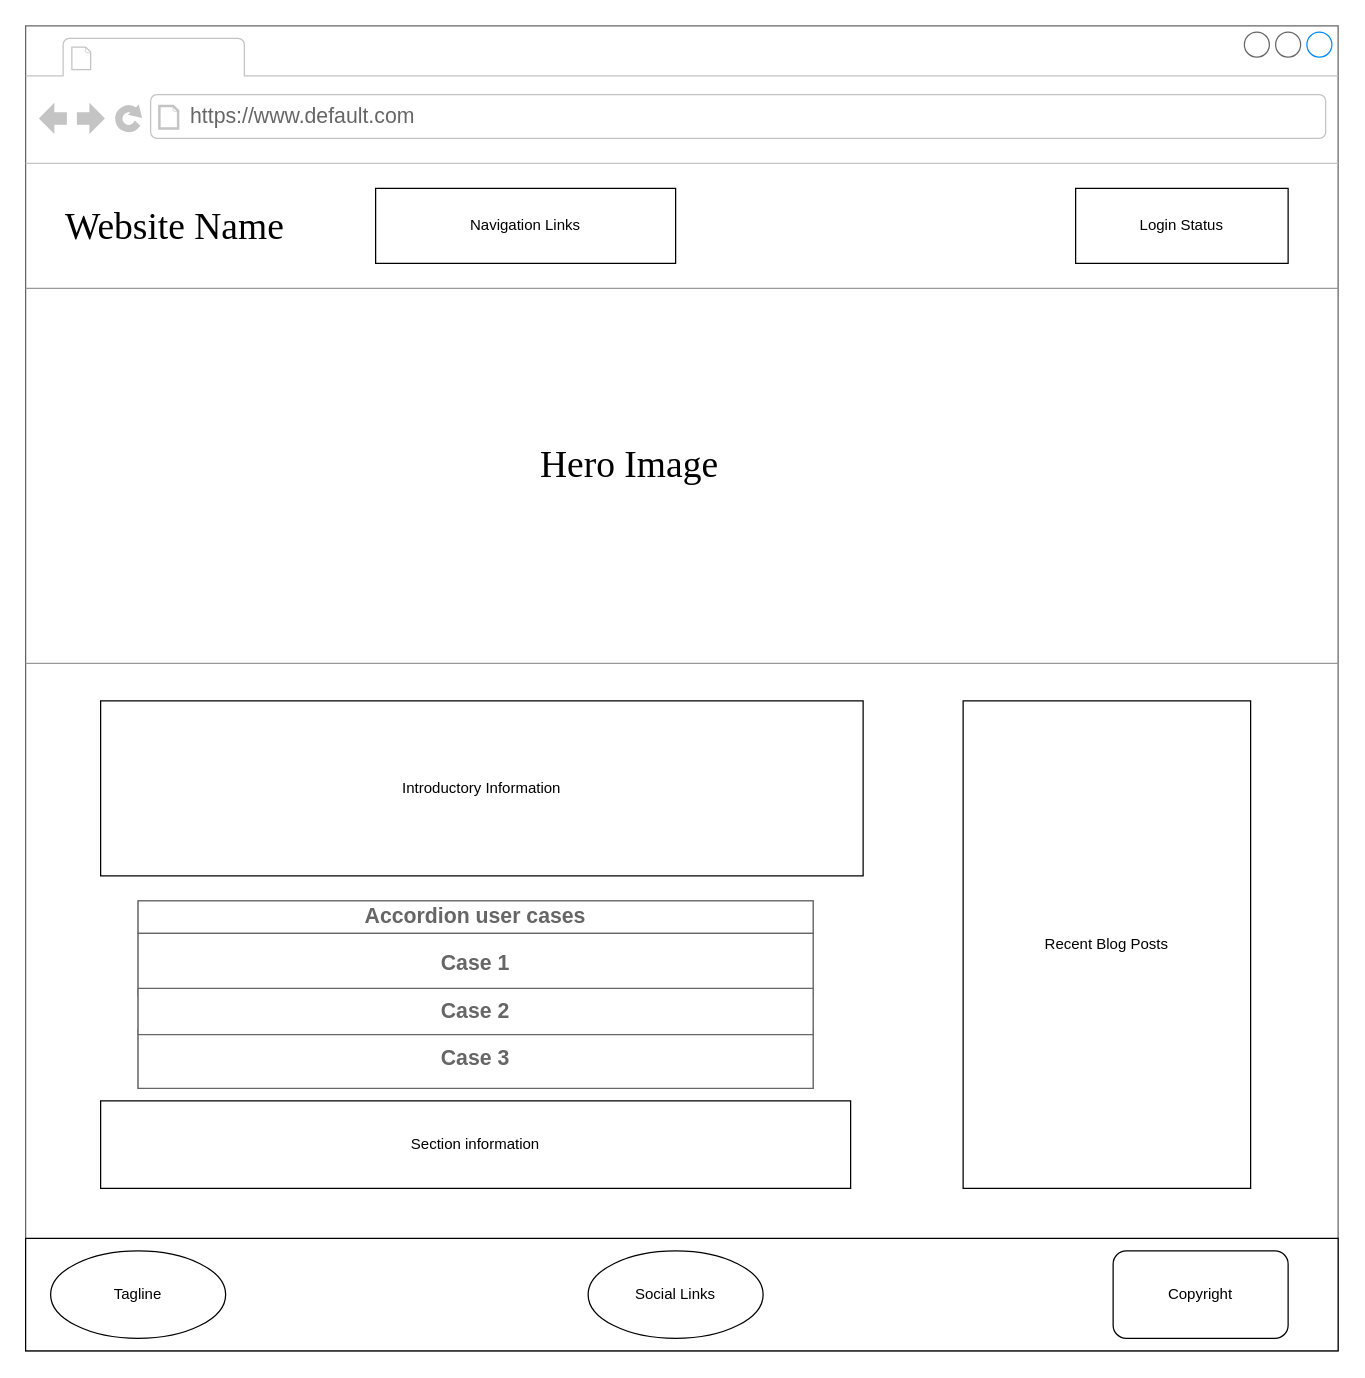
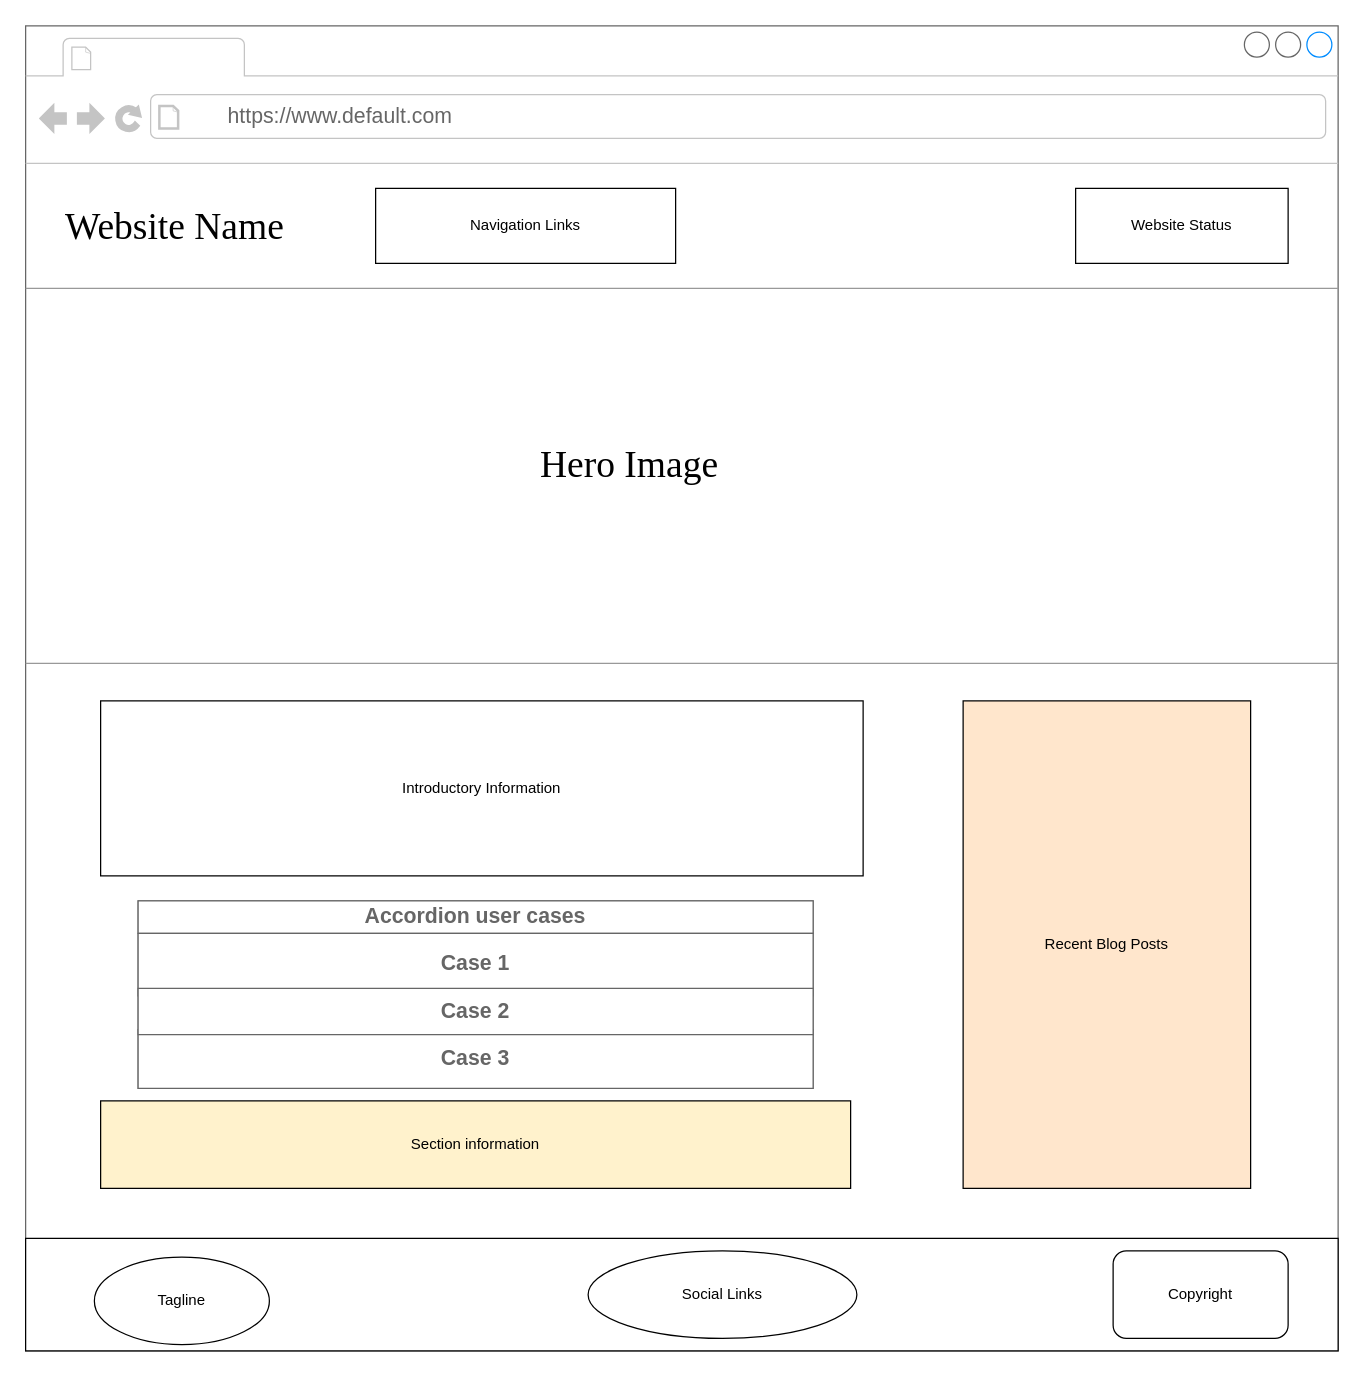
node "https://www.default.com": moved (344, 117) -> (382, 117)
node "Login Status": label "Login Status" -> "Website Status"
node "Recent Blog Posts": fillcolor #ffffff -> #ffe6cc
node "Section information": fillcolor #ffffff -> #fff2cc
node "Tagline": moved (138, 1294) -> (182, 1301)
node "Social Links": size 175x88 -> 269x88
